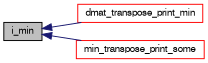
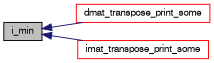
node "dmat_transpose_print_min": label "dmat_transpose_print_min" -> "dmat_transpose_print_some"
node "min_transpose_print_some": label "min_transpose_print_some" -> "imat_transpose_print_some"
